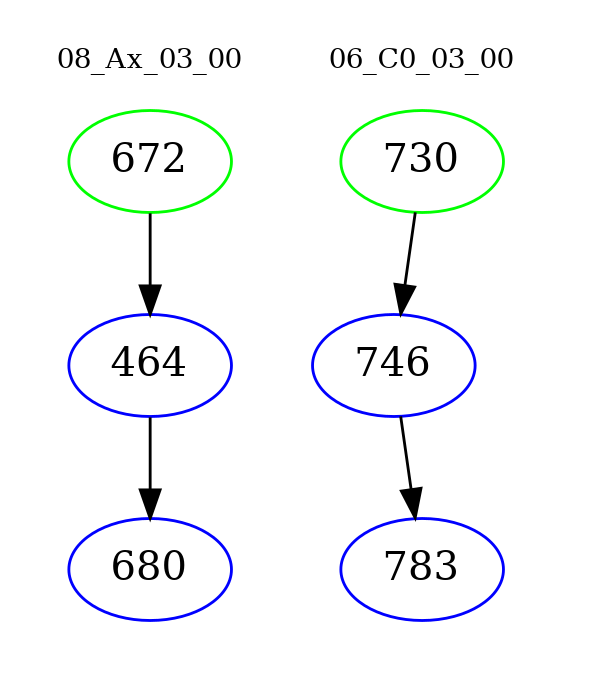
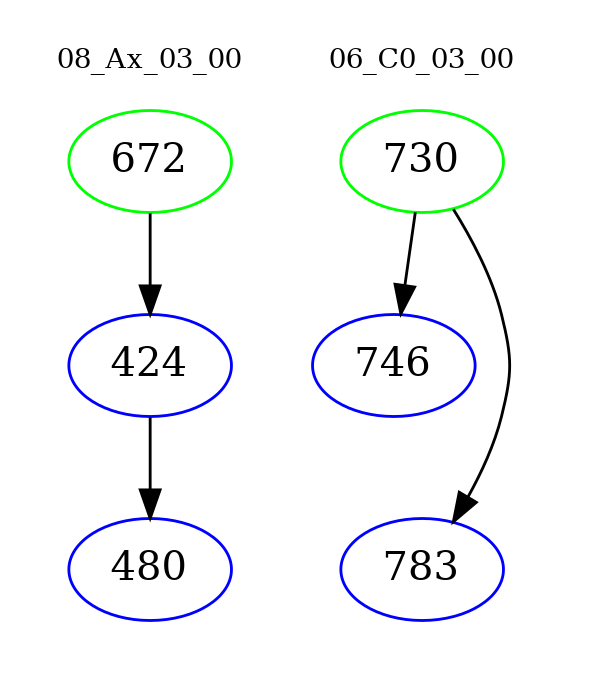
node "464": label "464" -> "424"
edge "746" -> "783": now "730" -> "783"
node "680": label "680" -> "480"
